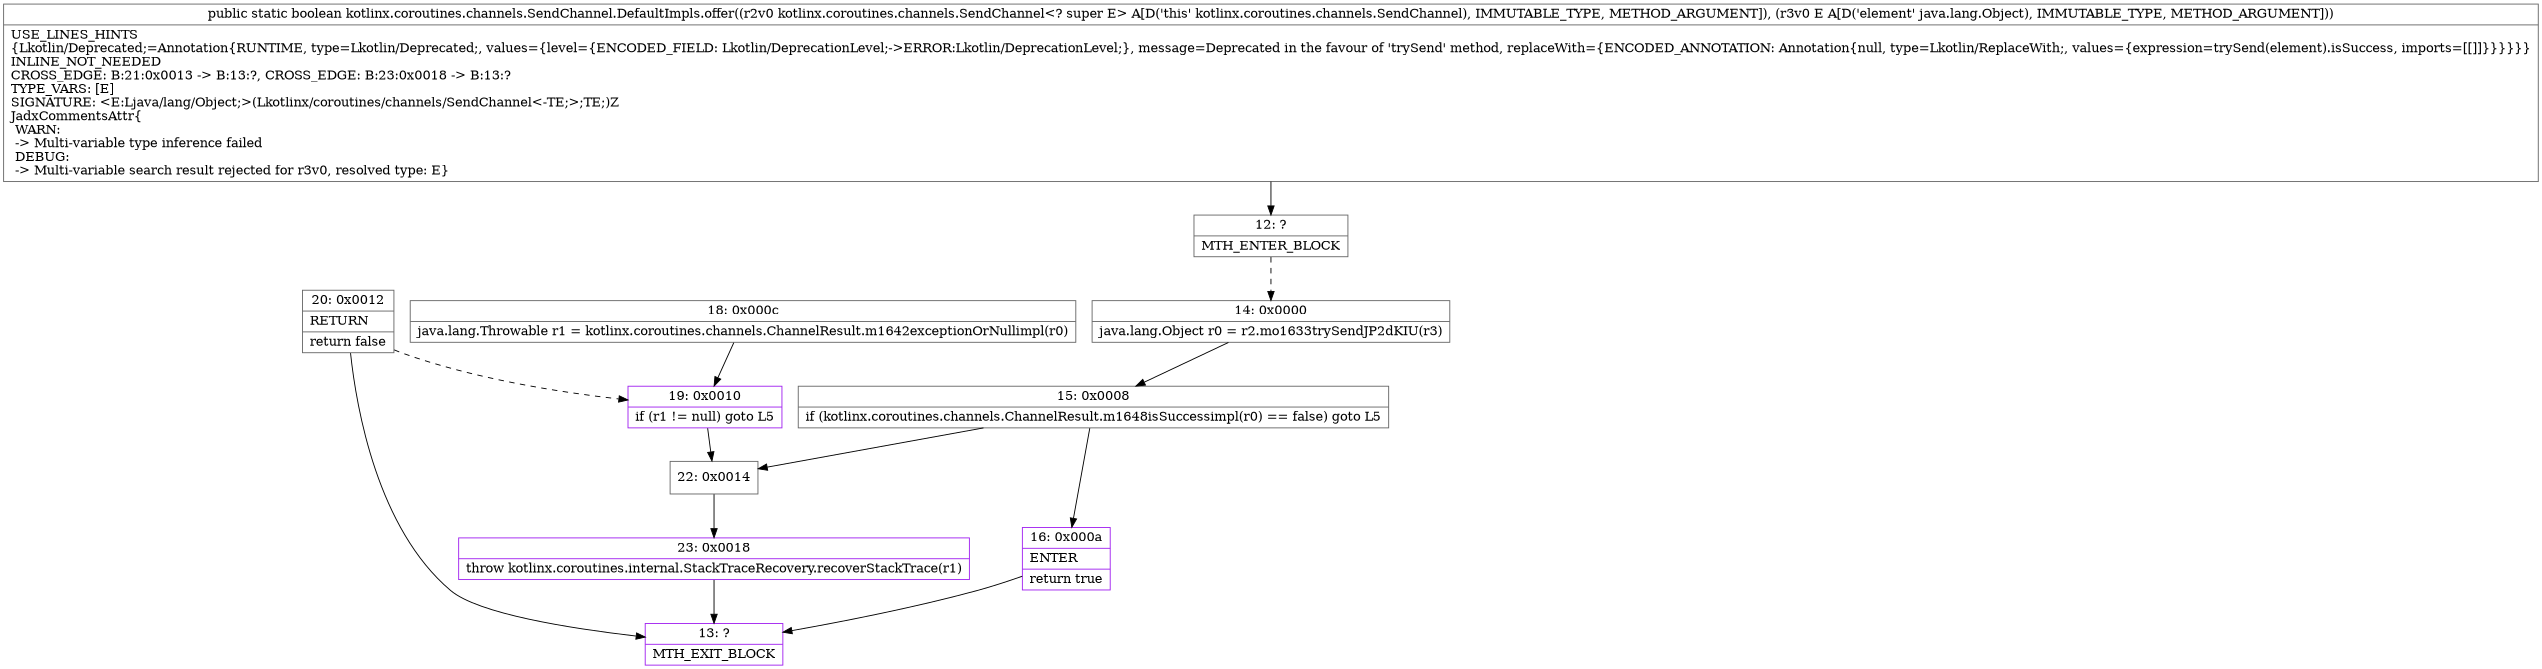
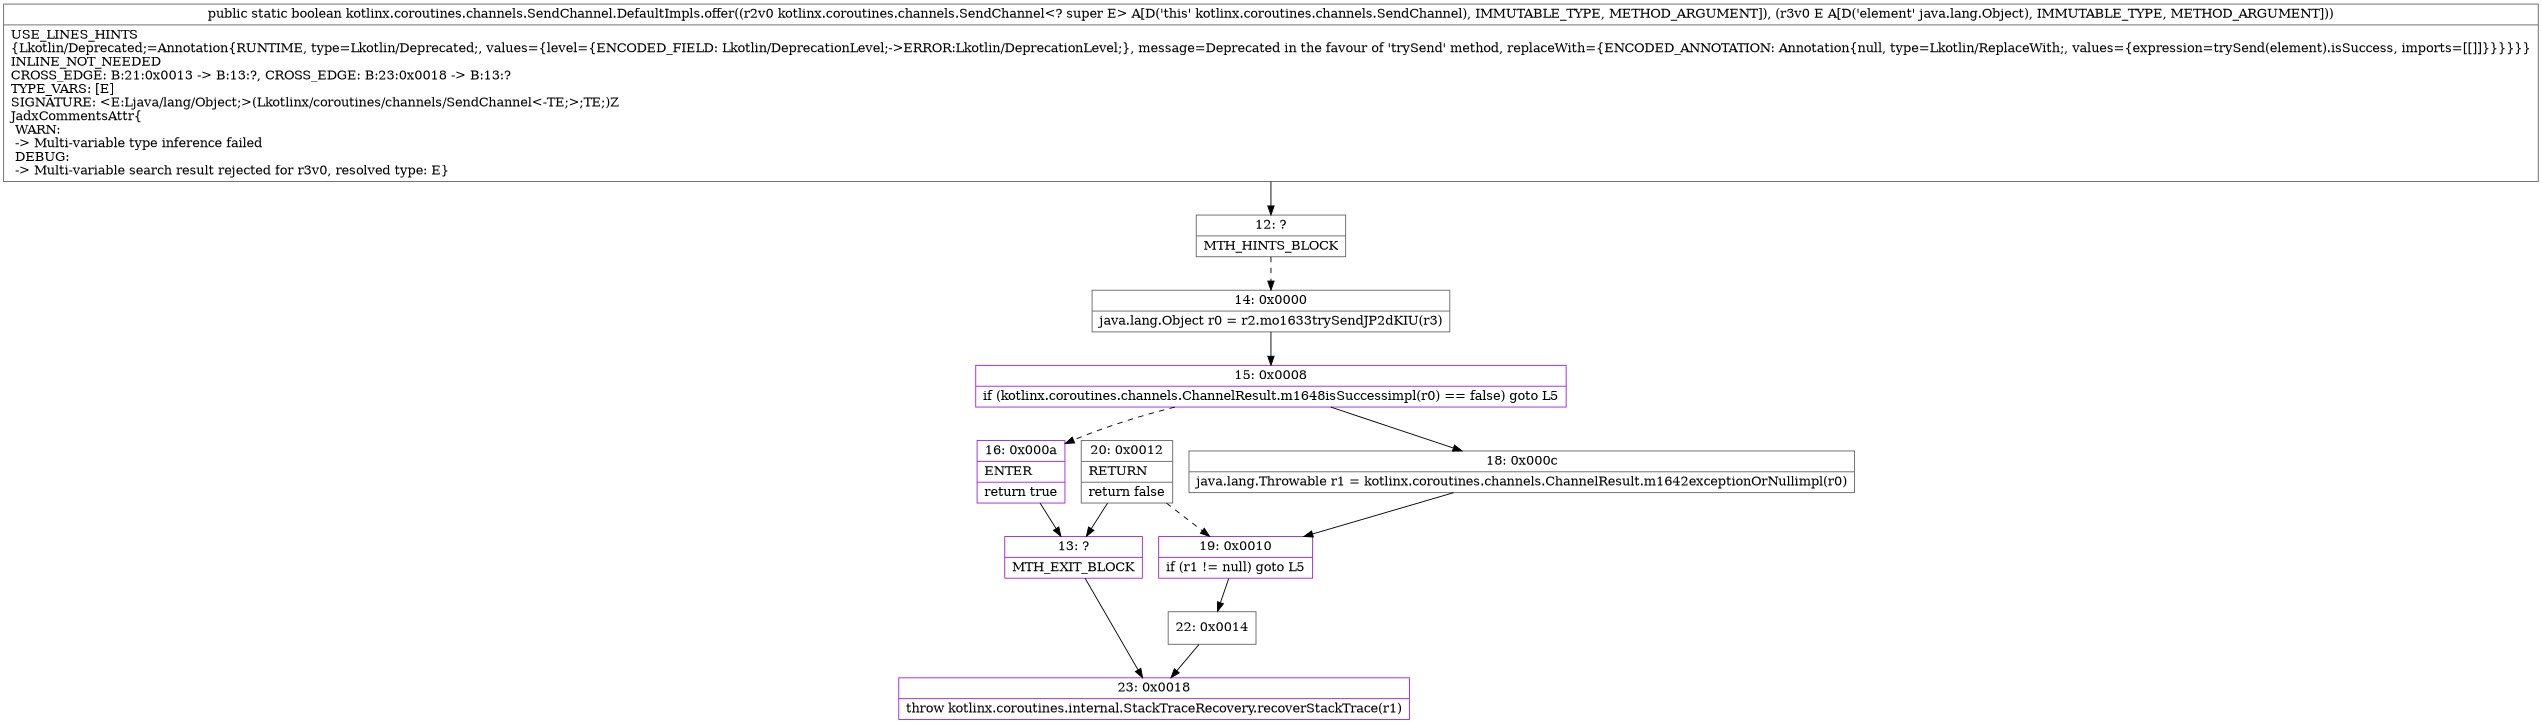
node "12: ?": text "MTH_ENTER_BLOCK" -> "MTH_HINTS_BLOCK"
node "15: 0x0008": color gray40 -> purple
edge "15: 0x0008" -> "22: 0x0014": now "15: 0x0008" -> "18: 0x000c"
edge "15: 0x0008" -> "16: 0x000a": style solid -> dashed
edge "23: 0x0018" -> "13: ?": reversed
